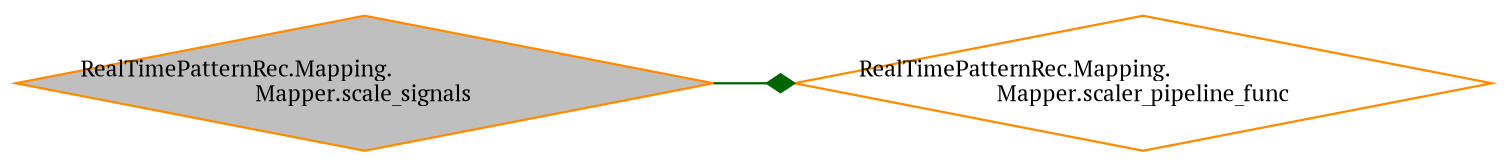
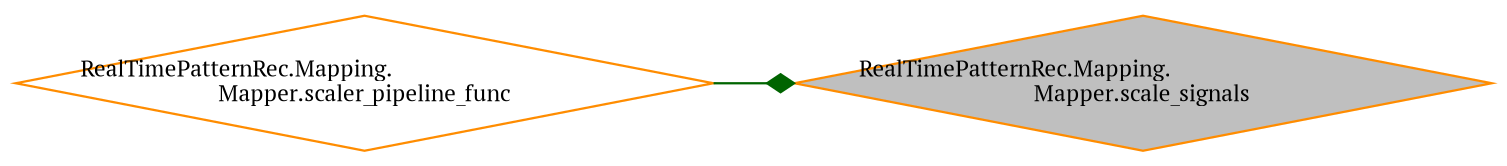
edge "RealTimePatternRec.Mapping. Mapper.scale_signals" -> "RealTimePatternRec.Mapping. Mapper.scaler_pipeline_func": reversed
